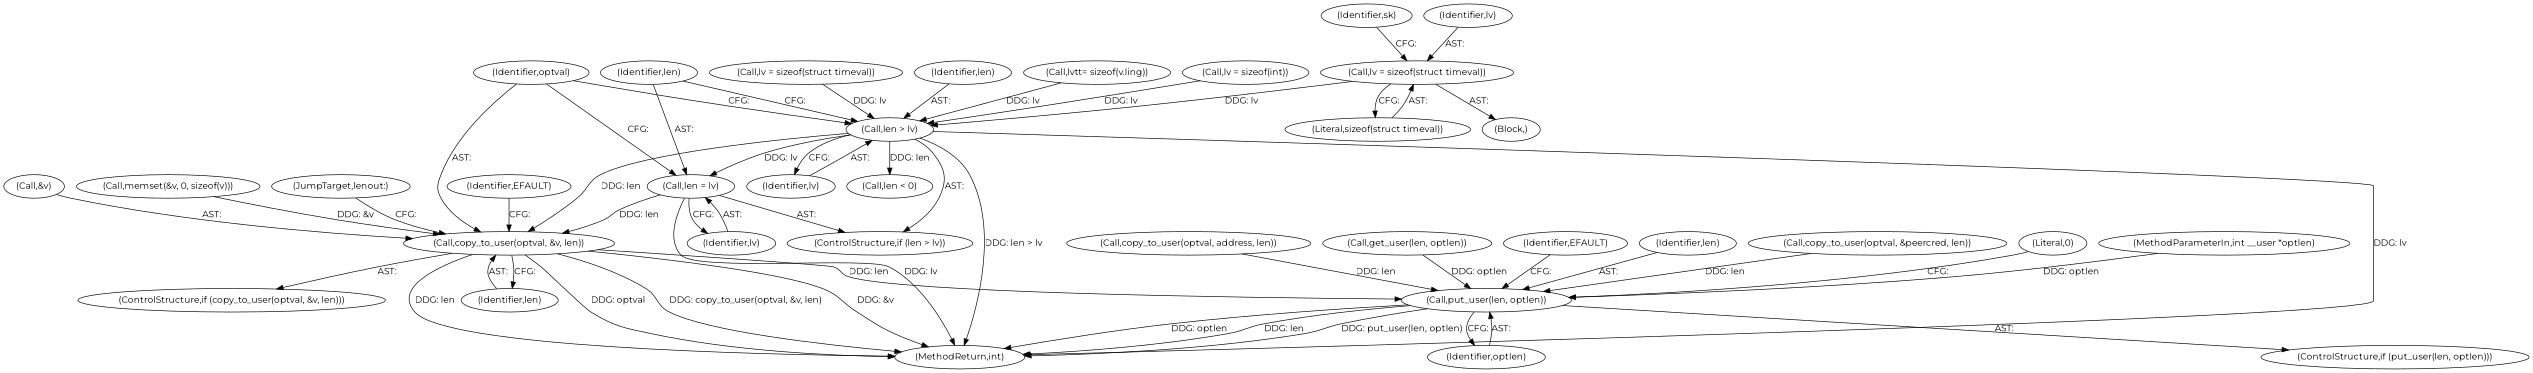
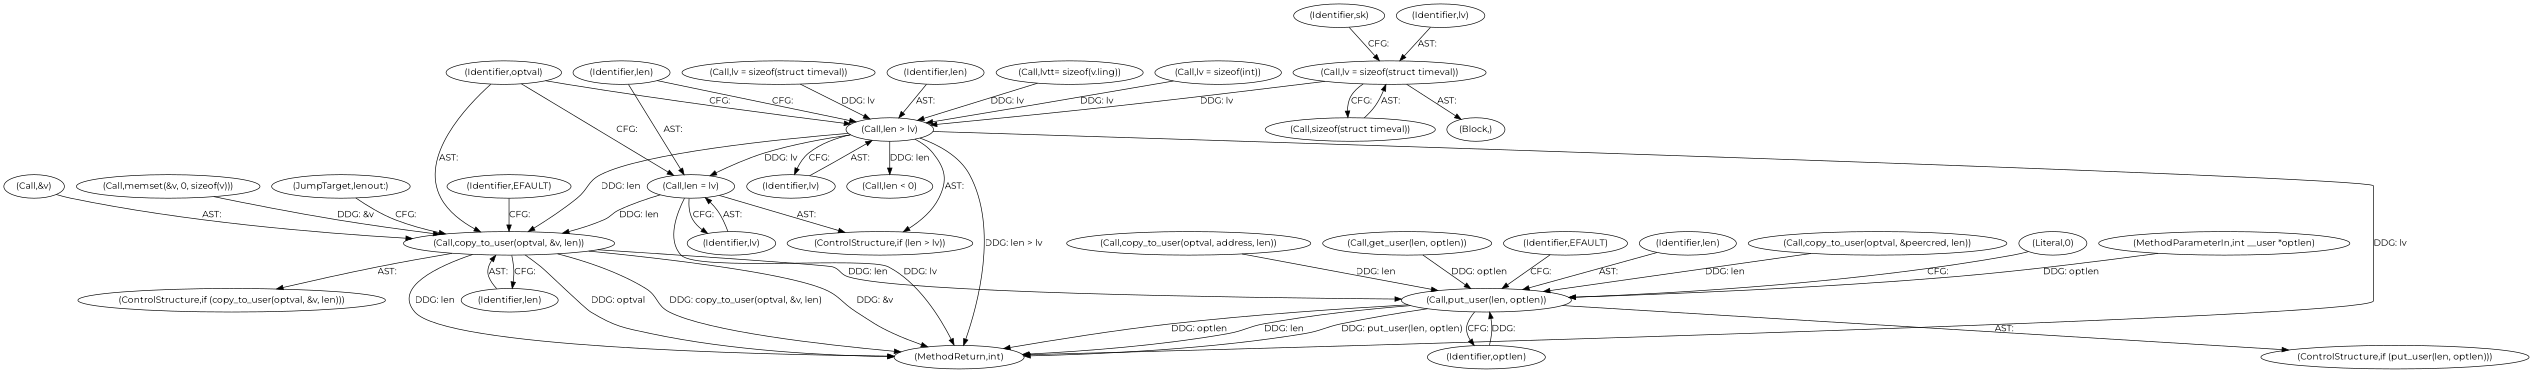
node "(Literal,sizeof(struct timeval))": label "(Literal,sizeof(struct timeval))" -> "(Call,sizeof(struct timeval))"
edge "(Identifier,optlen)" -> "(Call,put_user(len, optlen))": label "AST: " -> "DDG: "
